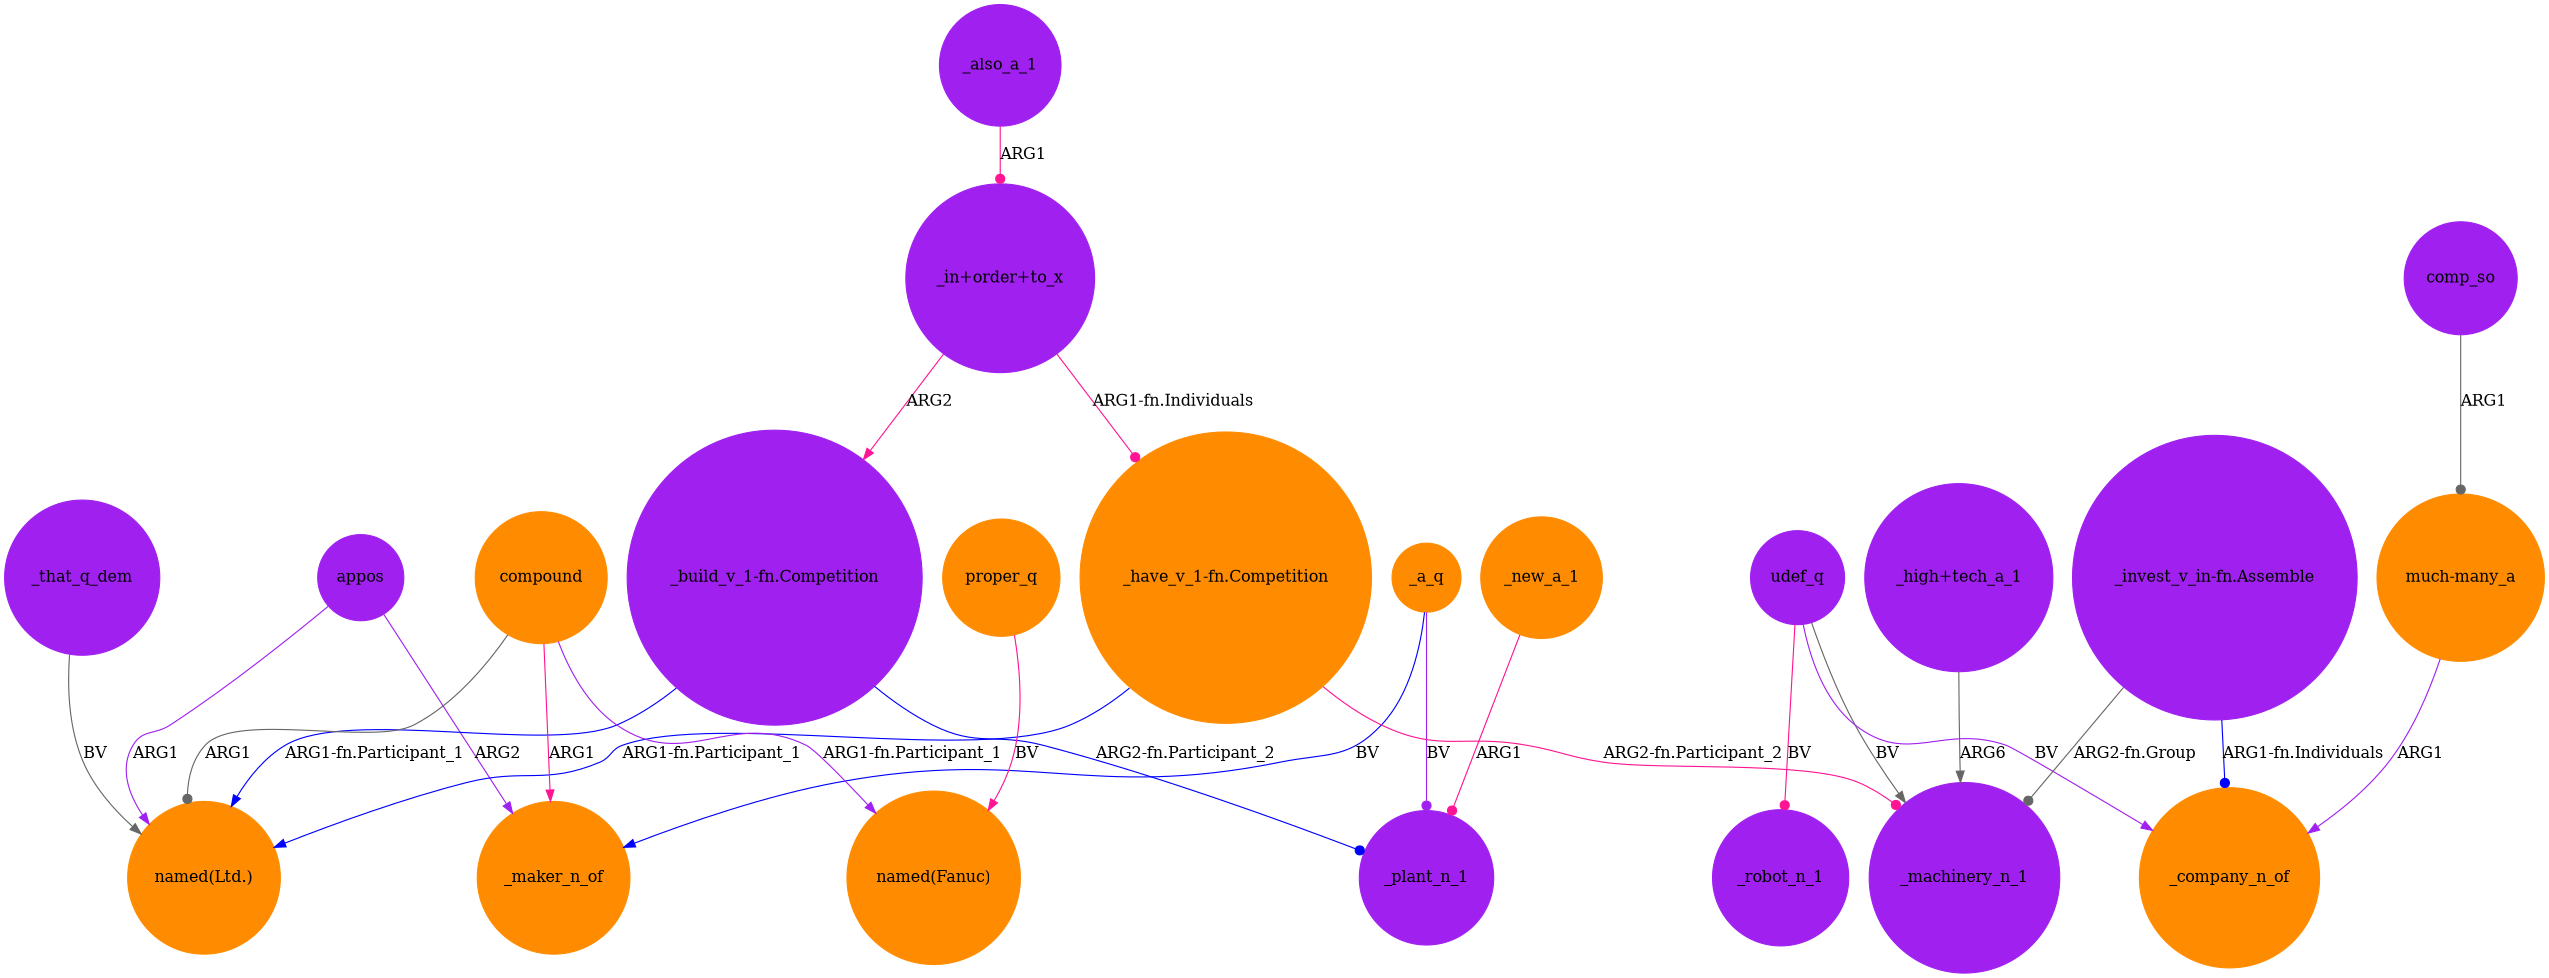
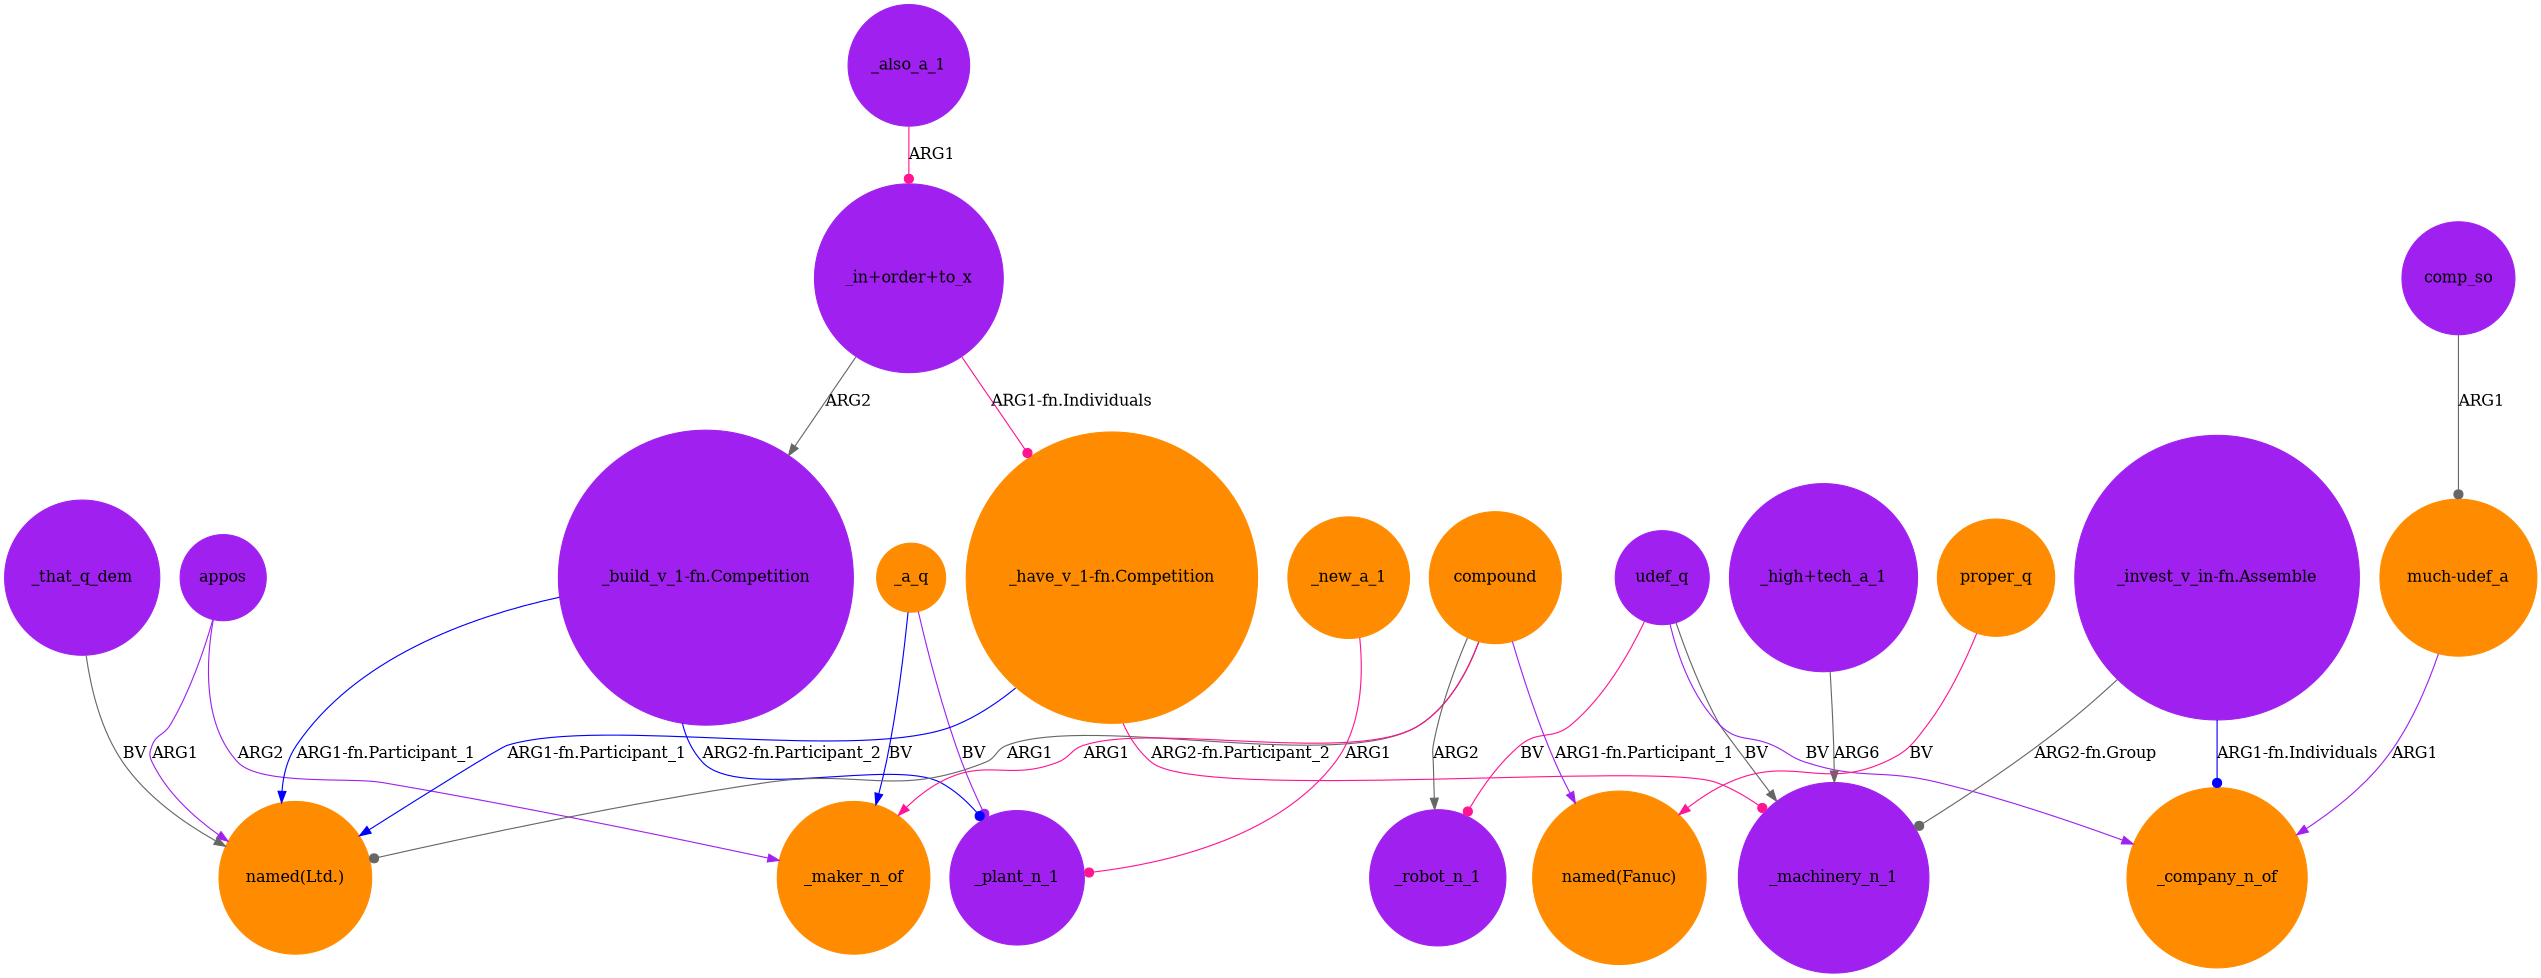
edge "_in+order+to_x" -> "_build_v_1-fn.Competition": color deeppink -> gray40
node "much-many_a": label "much-many_a" -> "much-udef_a"
edge "compound" -> "_robot_n_1": added, label "ARG2"
